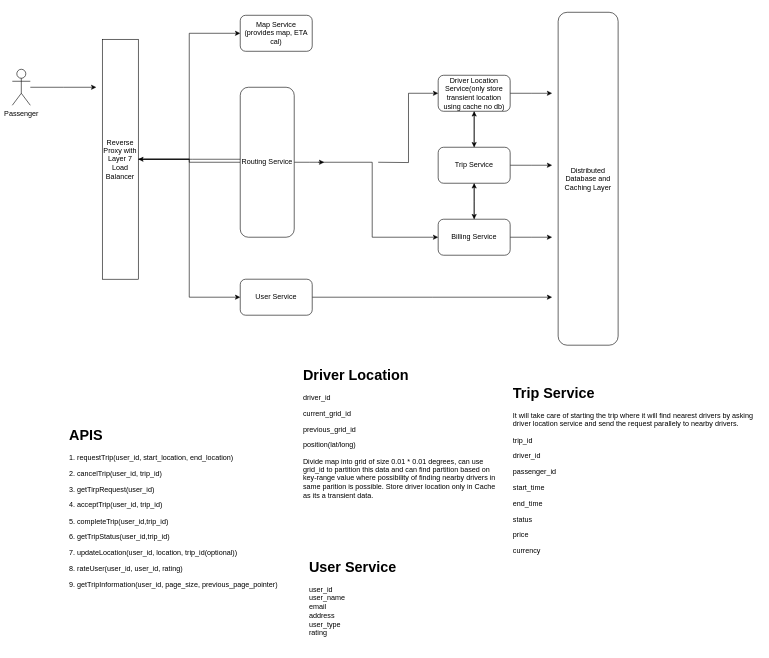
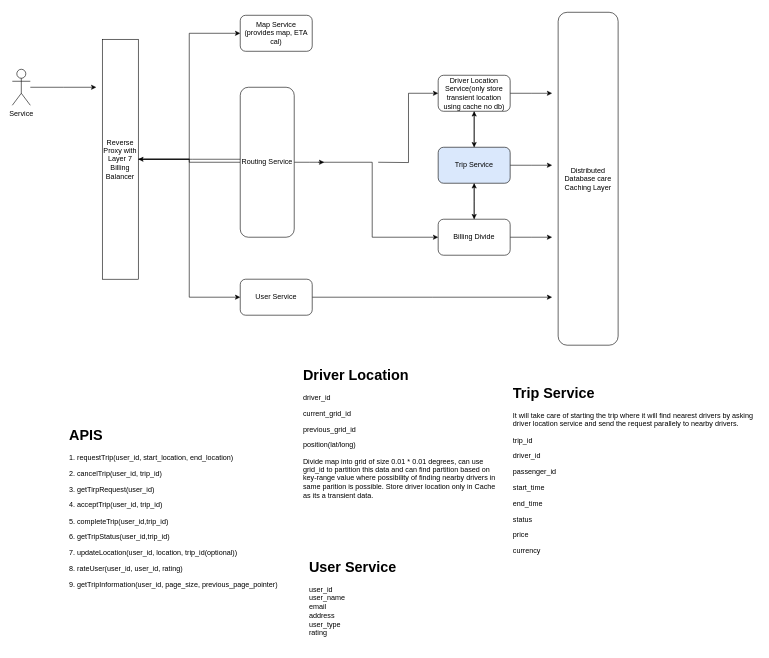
node "Passenger": label "Passenger" -> "Service"
node "Reverse Proxy with Layer 7 Load Balancer": label "Reverse Proxy with Layer 7 Load Balancer" -> "Reverse Proxy with Layer 7 Billing Balancer"
node "Trip Service": fillcolor #ffffff -> #dae8fc
node "Distributed Database and Caching Layer": label "Distributed Database and Caching Layer" -> "Distributed Database care Caching Layer"
node "Billing Service": label "Billing Service" -> "Billing Divide"
